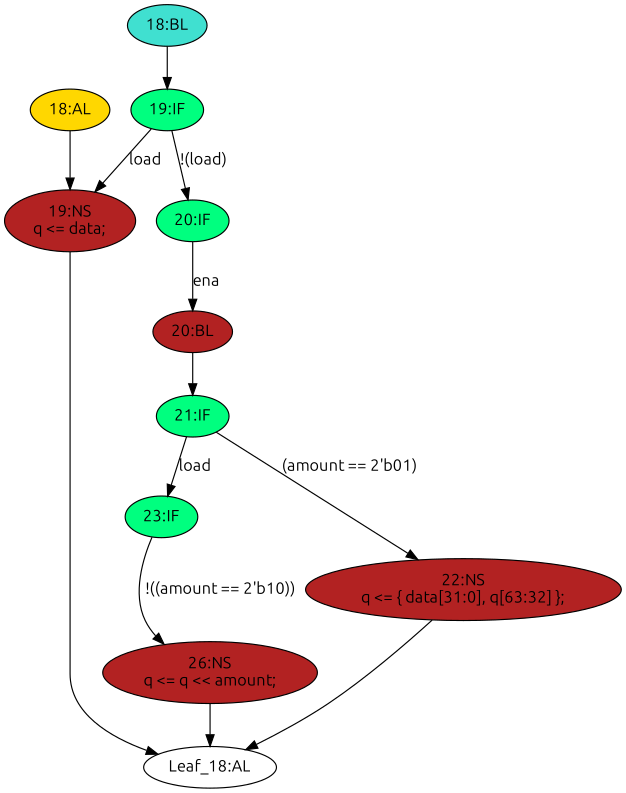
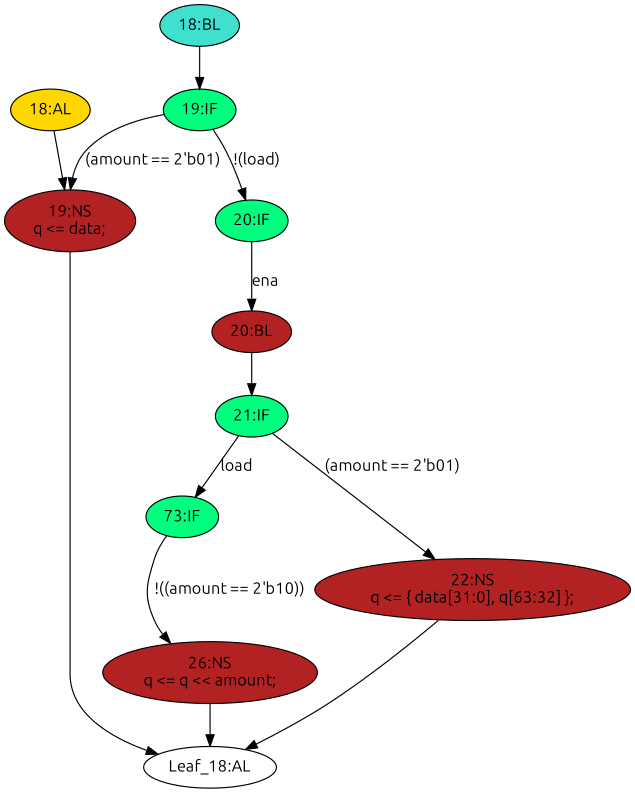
edge "19:IF" -> "19:NS q <= data;": label "load" -> "(amount == 2'b01)"
node "23:IF": label "23:IF" -> "73:IF"
